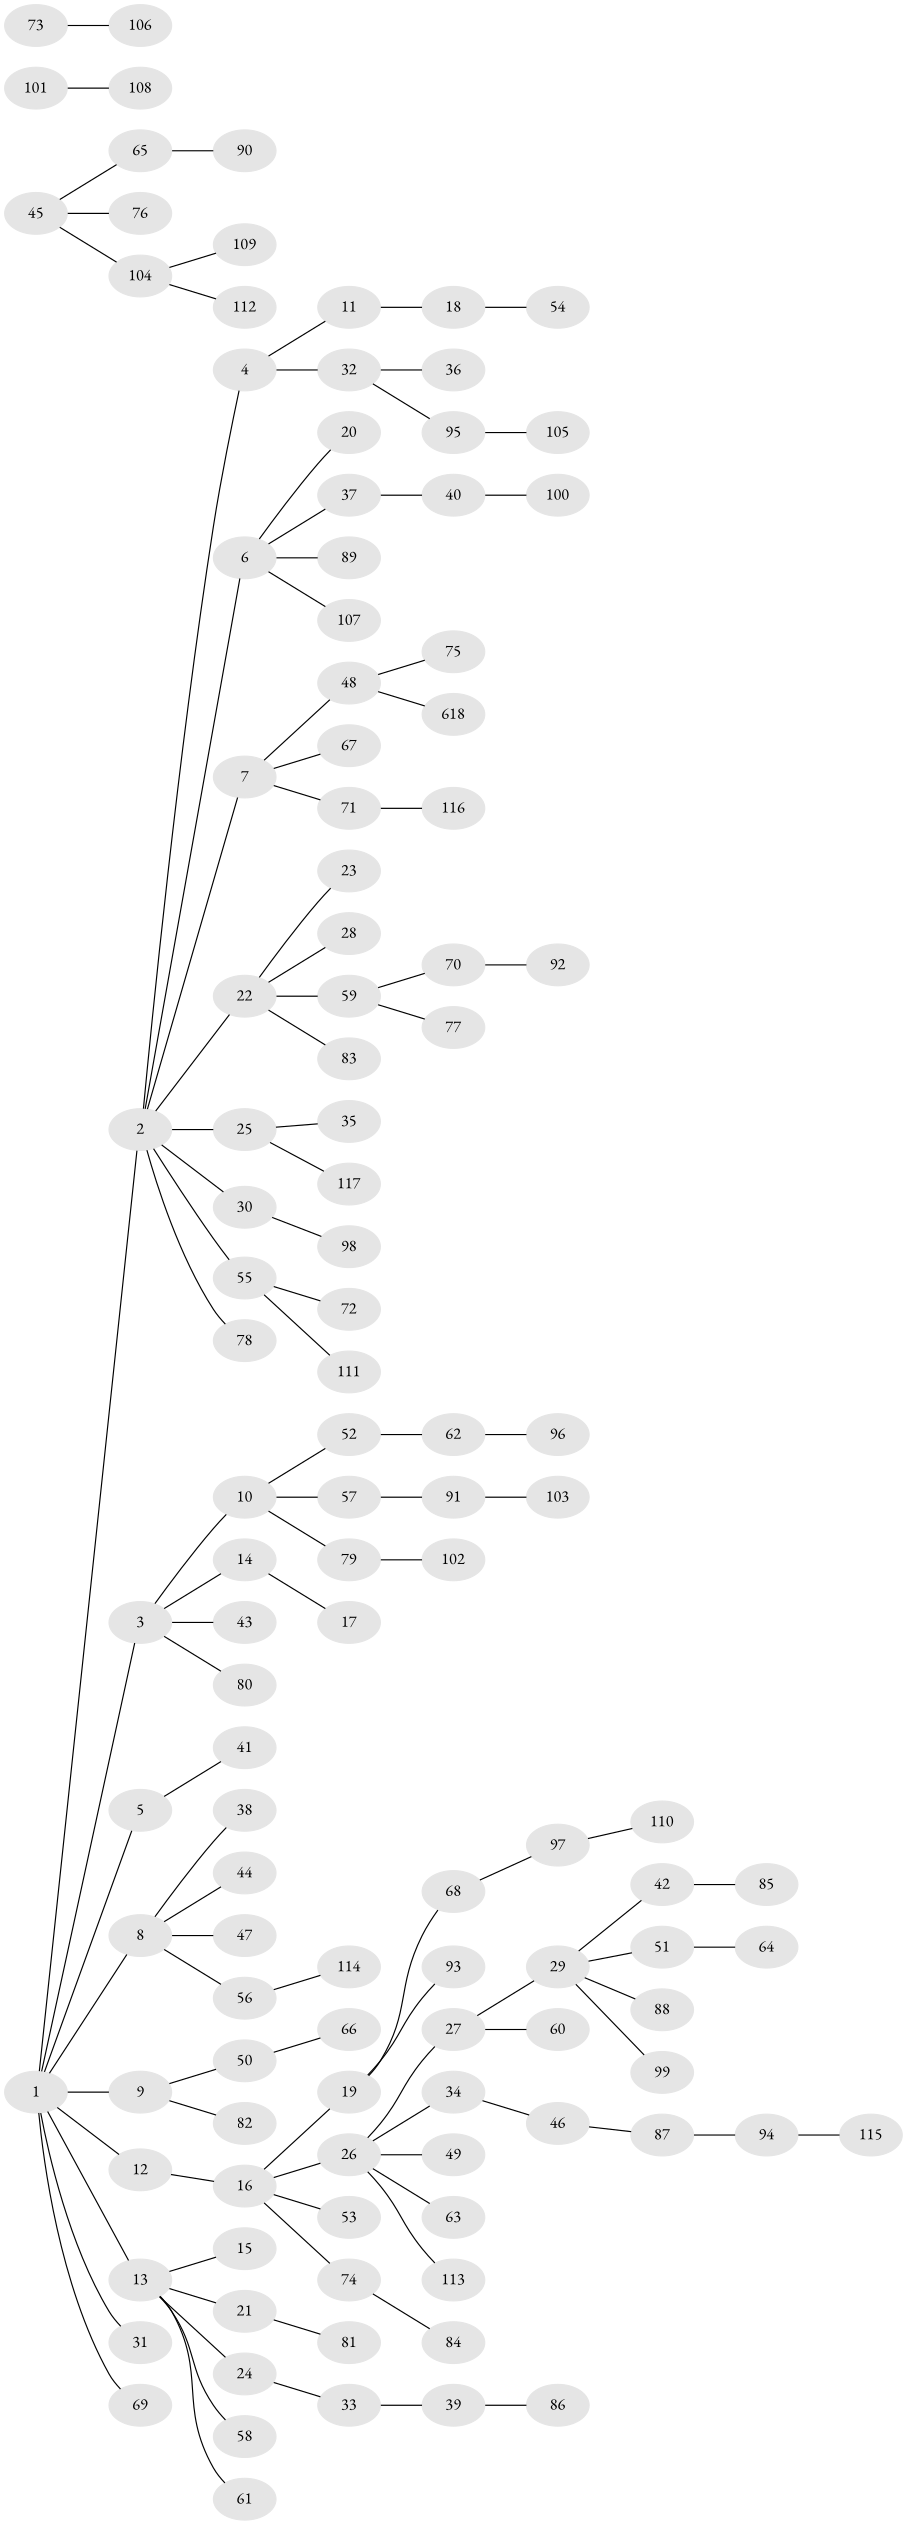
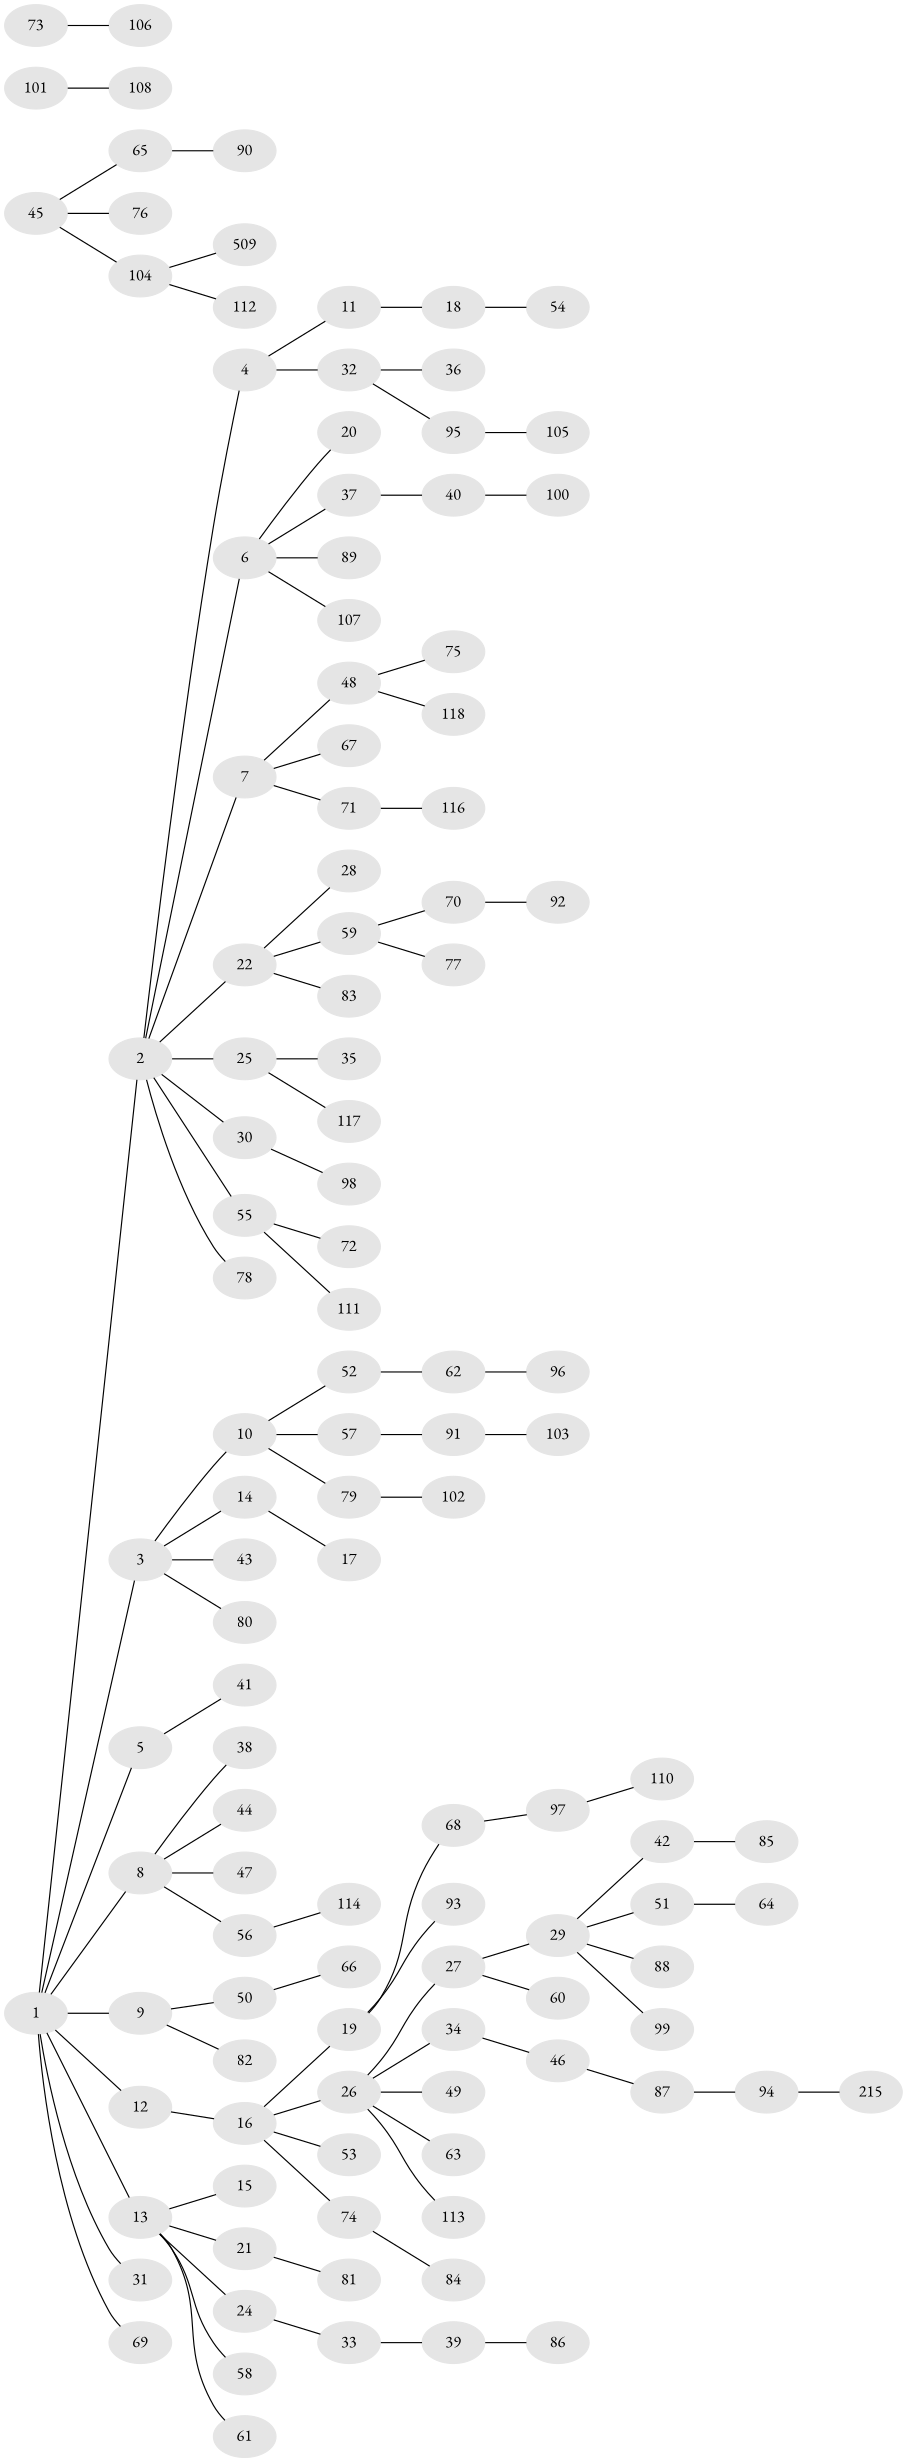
node "109": label "109" -> "509"
node "618": label "618" -> "118"
node "23": removed
node "115": label "115" -> "215"
